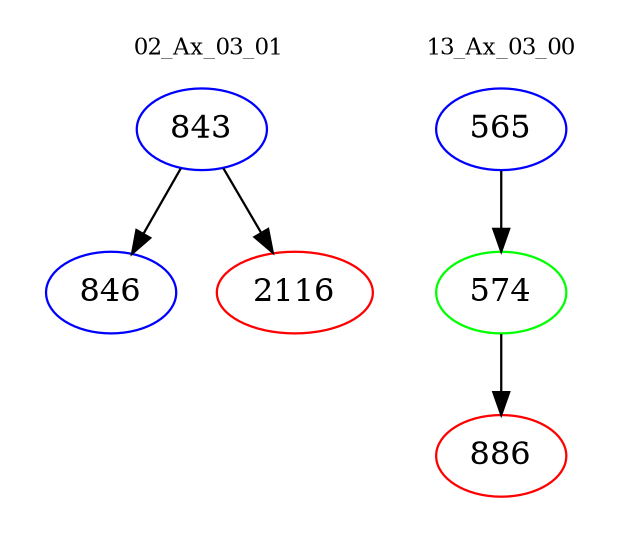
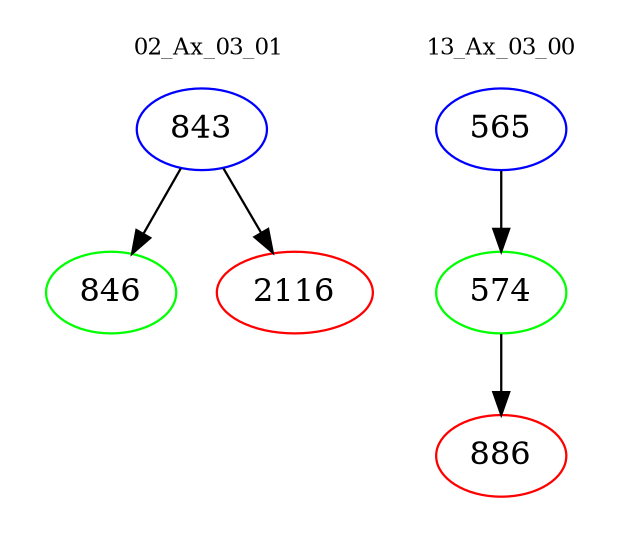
node "846": color blue -> green
